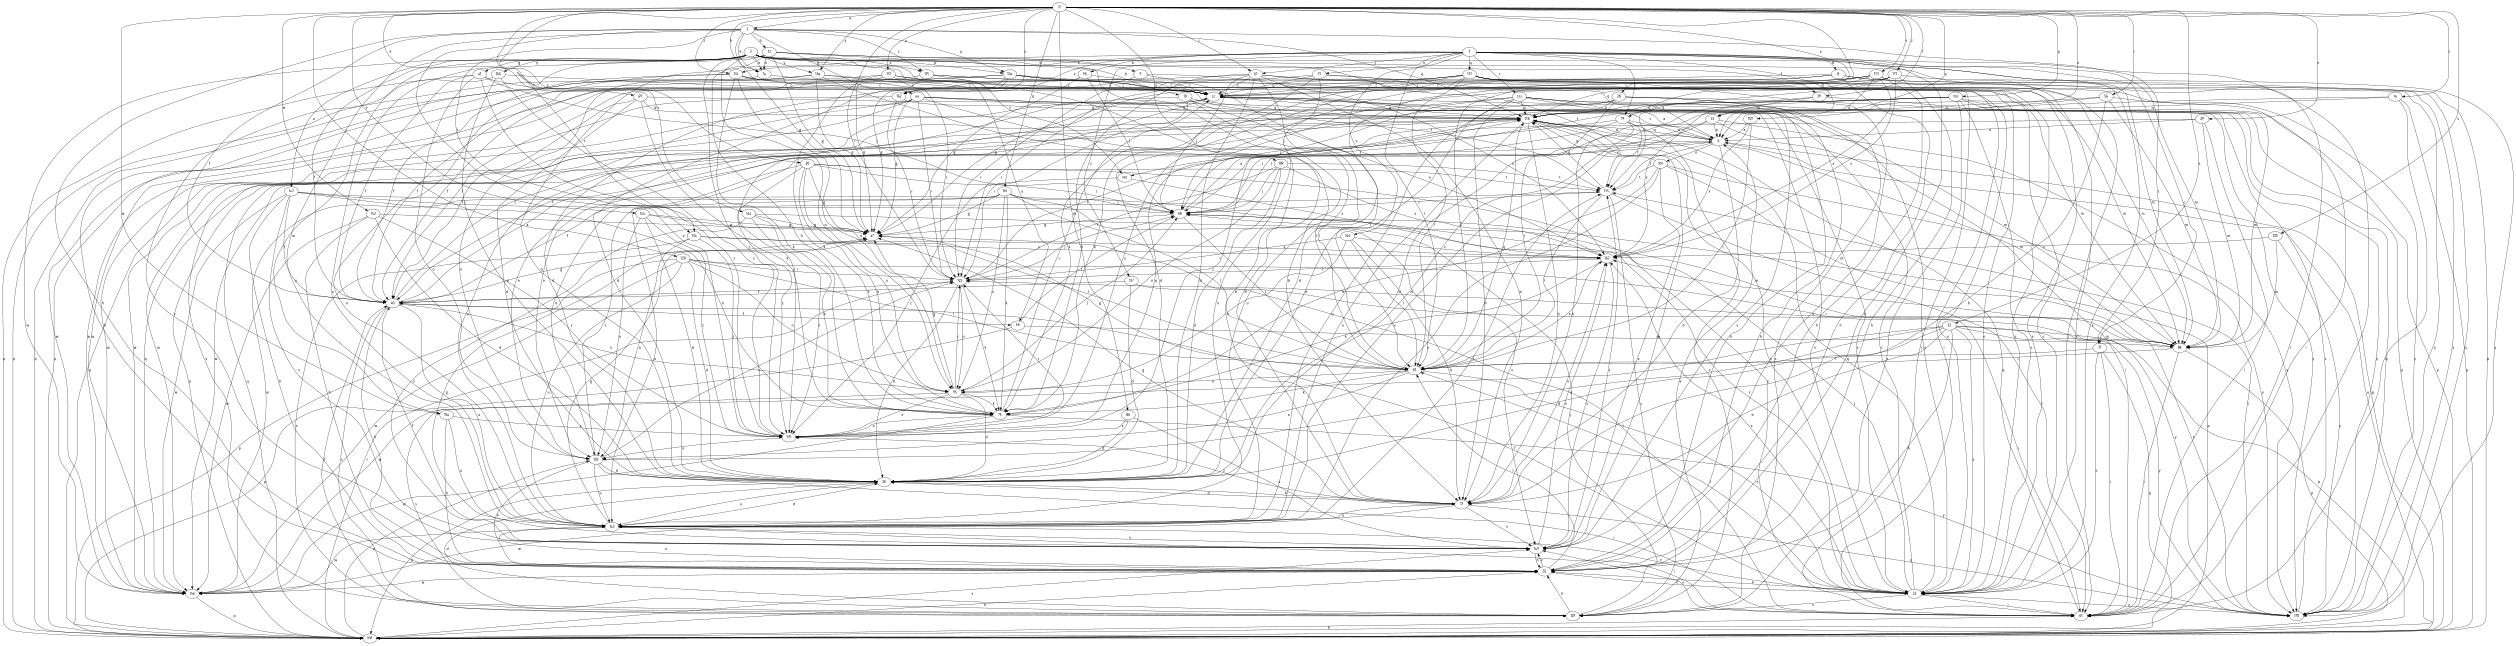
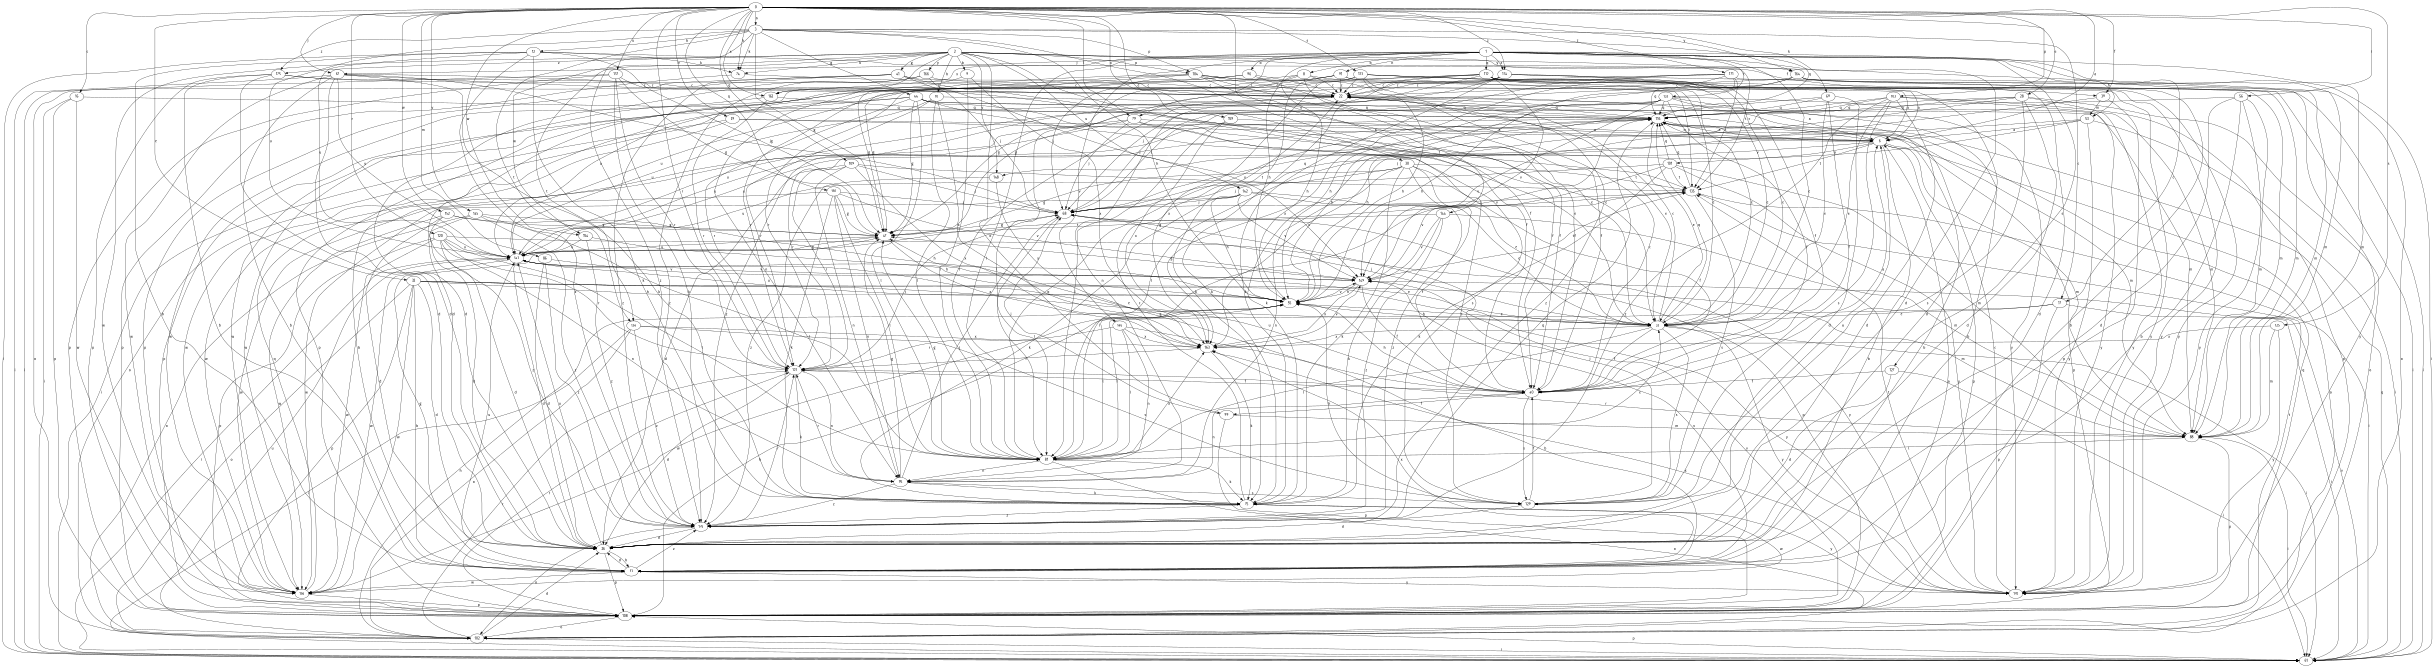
edge "110" -> "143": now "47" -> "143"
edge "95" -> "26": now "176" -> "26"
